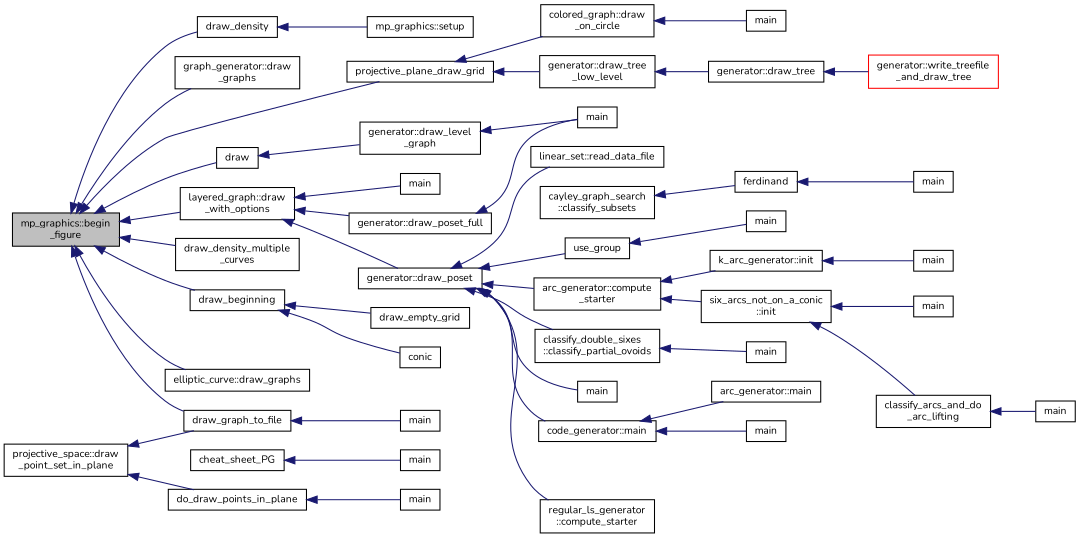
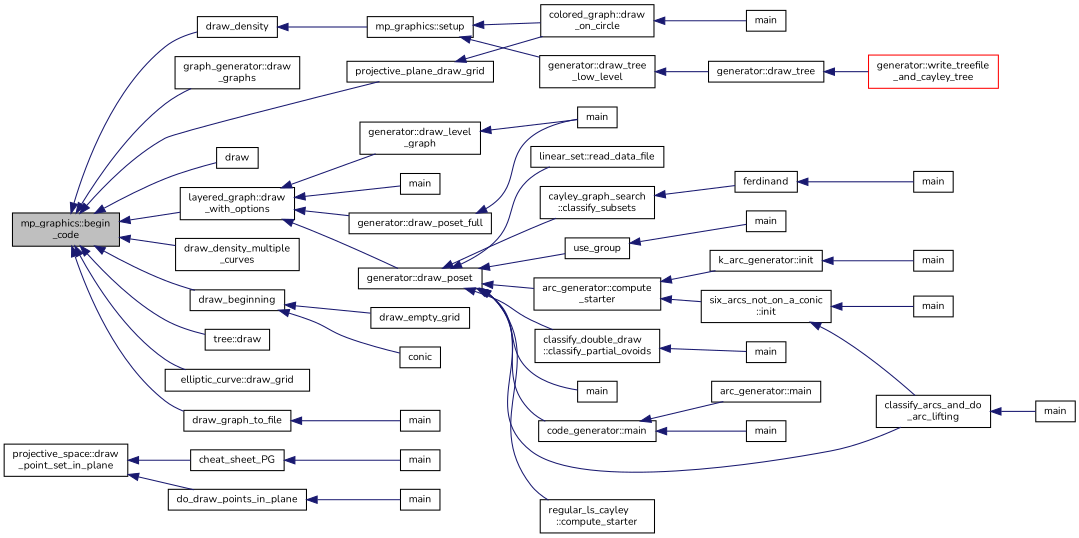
edge "colored_graph::draw _on_circle" -> "mp_graphics::setup": added
edge "generator::draw_tree _low_level" -> "projective_plane_draw_grid": now "generator::draw_tree _low_level" -> "mp_graphics::setup"
node "generator::write_treefile _and_draw_tree": label "generator::write_treefile _and_draw_tree" -> "generator::write_treefile _and_cayley_tree"
edge "generator::draw_level _graph" -> "draw": now "generator::draw_level _graph" -> "layered_graph::draw _with_options"
node "mp_graphics::begin _figure": label "mp_graphics::begin _figure" -> "mp_graphics::begin _code"
edge "cayley_graph_search ::classify_subsets" -> "generator::draw_poset": added
node "tree::draw": added
node "classify_double_sixes ::classify_partial_ovoids": label "classify_double_sixes ::classify_partial_ovoids" -> "classify_double_draw ::classify_partial_ovoids"
node "elliptic_curve::draw_graphs": label "elliptic_curve::draw_graphs" -> "elliptic_curve::draw_grid"
edge "draw_graph_to_file" -> "projective_space::draw _point_set_in_plane": now "cheat_sheet_PG" -> "projective_space::draw _point_set_in_plane"
edge "classify_arcs_and_do _arc_lifting" -> "generator::draw_poset": added
node "regular_ls_generator ::compute_starter": label "regular_ls_generator ::compute_starter" -> "regular_ls_cayley ::compute_starter"
